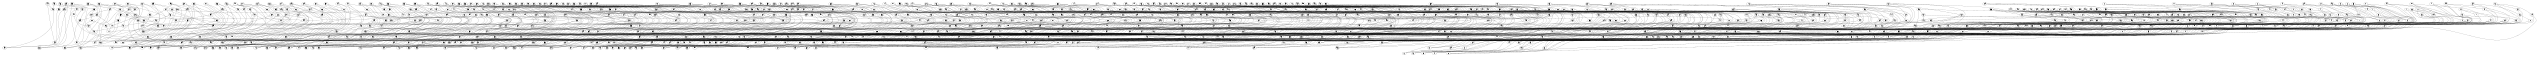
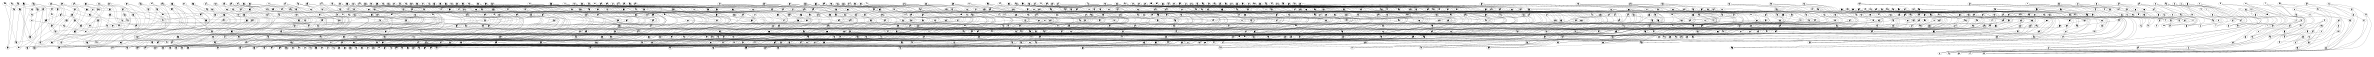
node "749": removed
